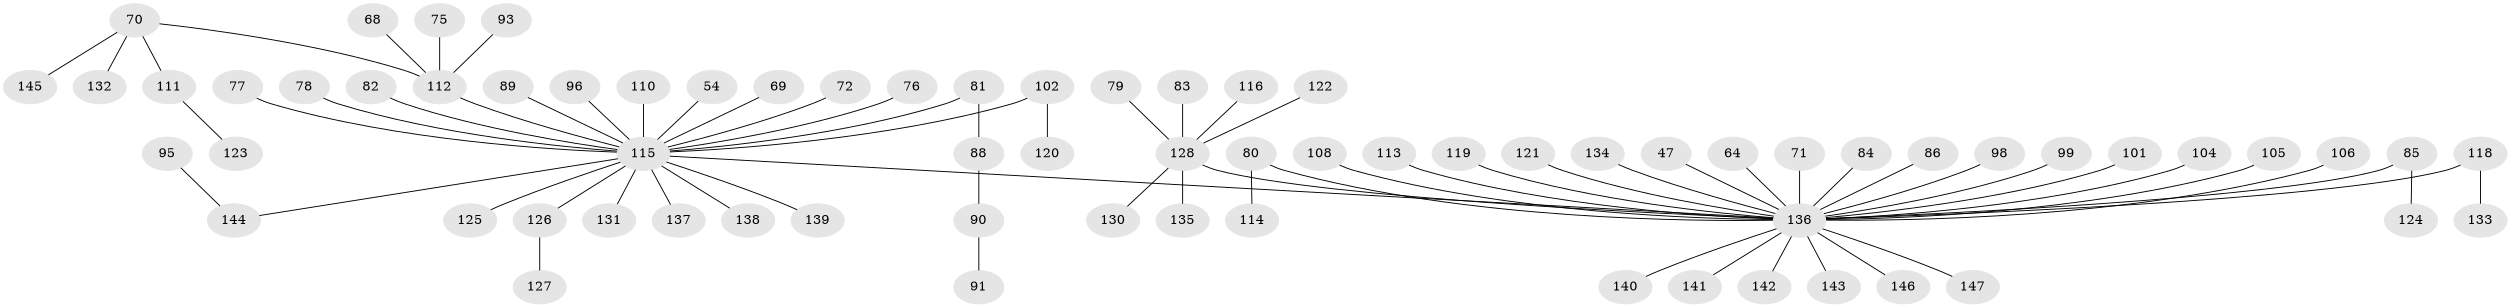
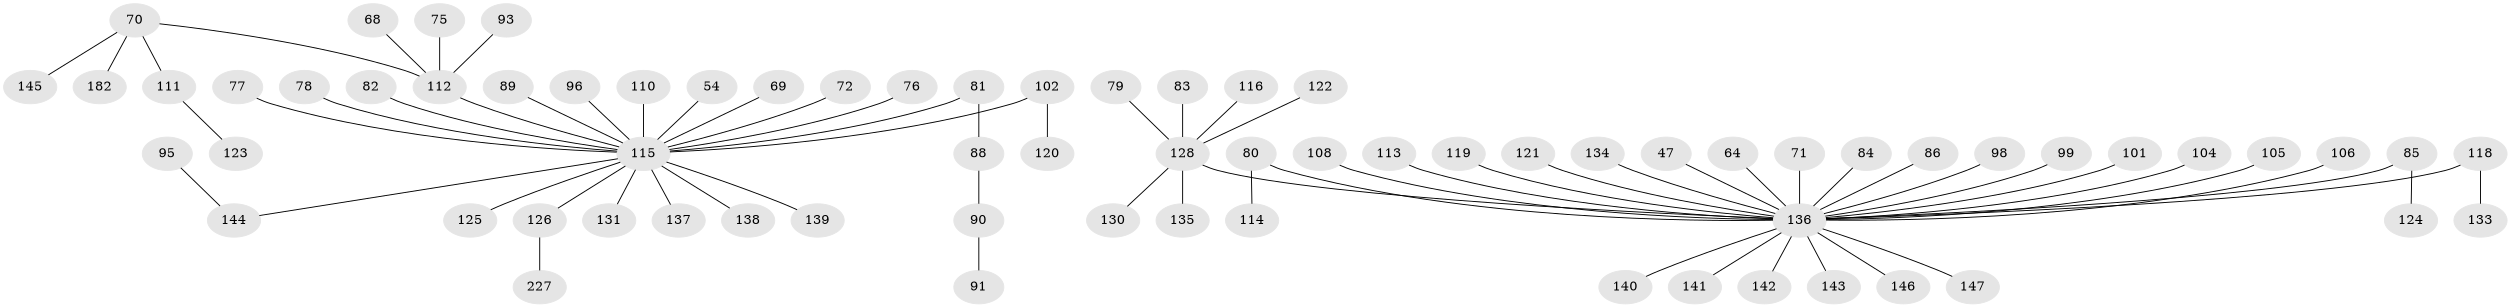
node "132": label "132" -> "182"
edge "115" -- "136": removed
node "127": label "127" -> "227"
